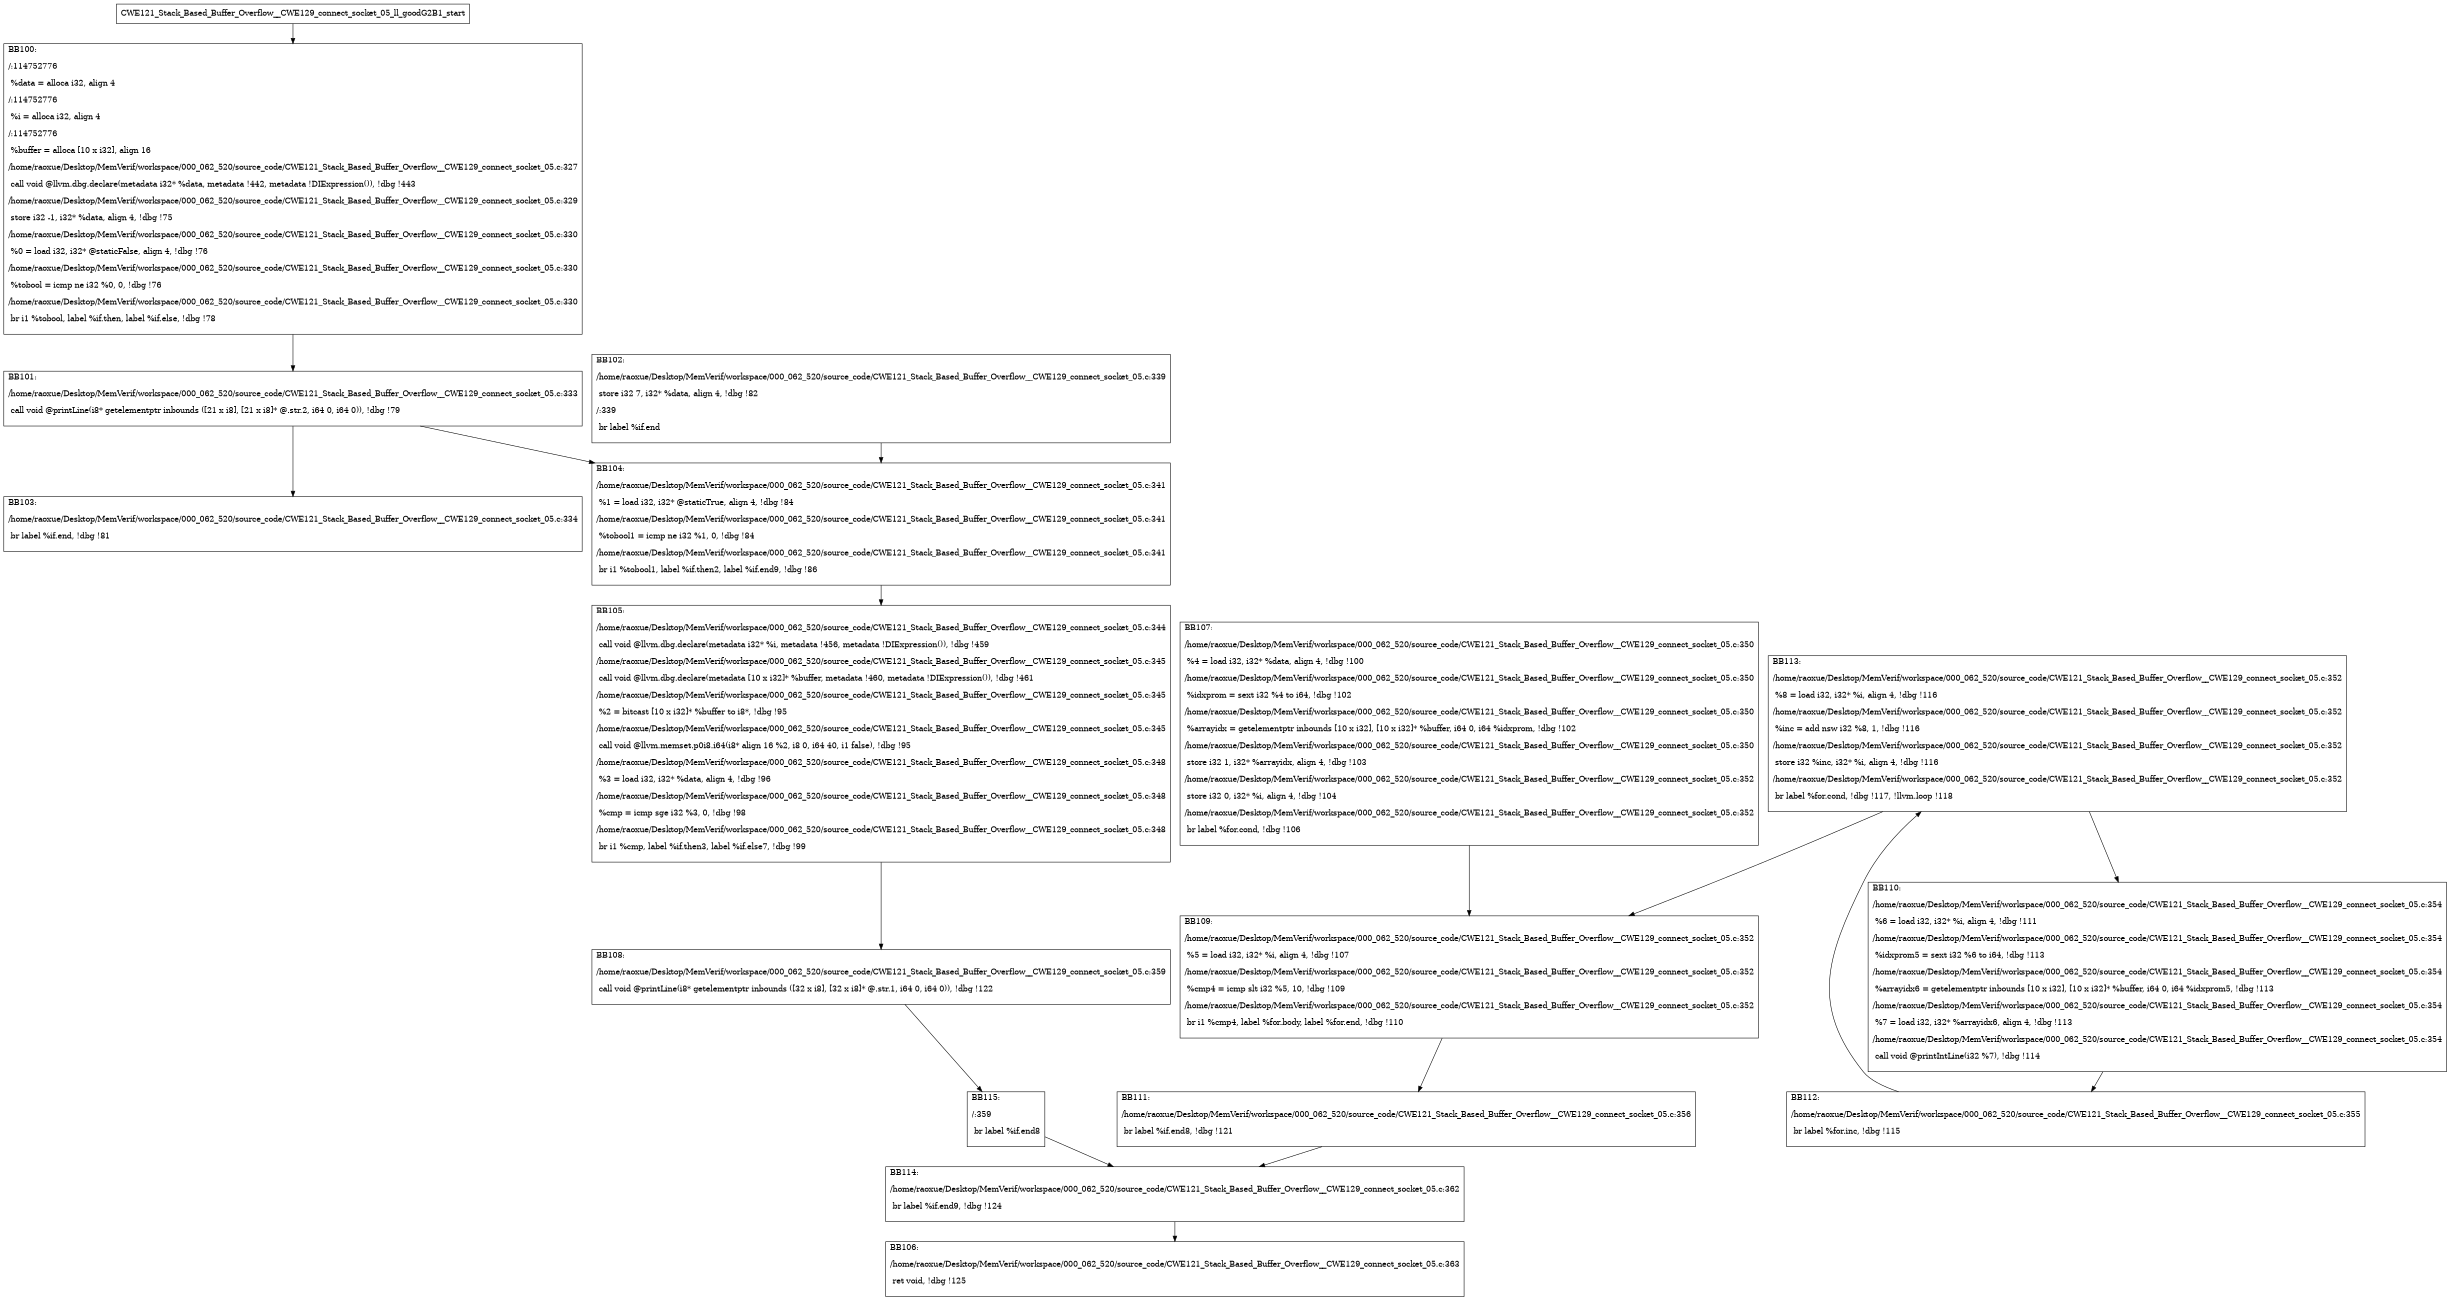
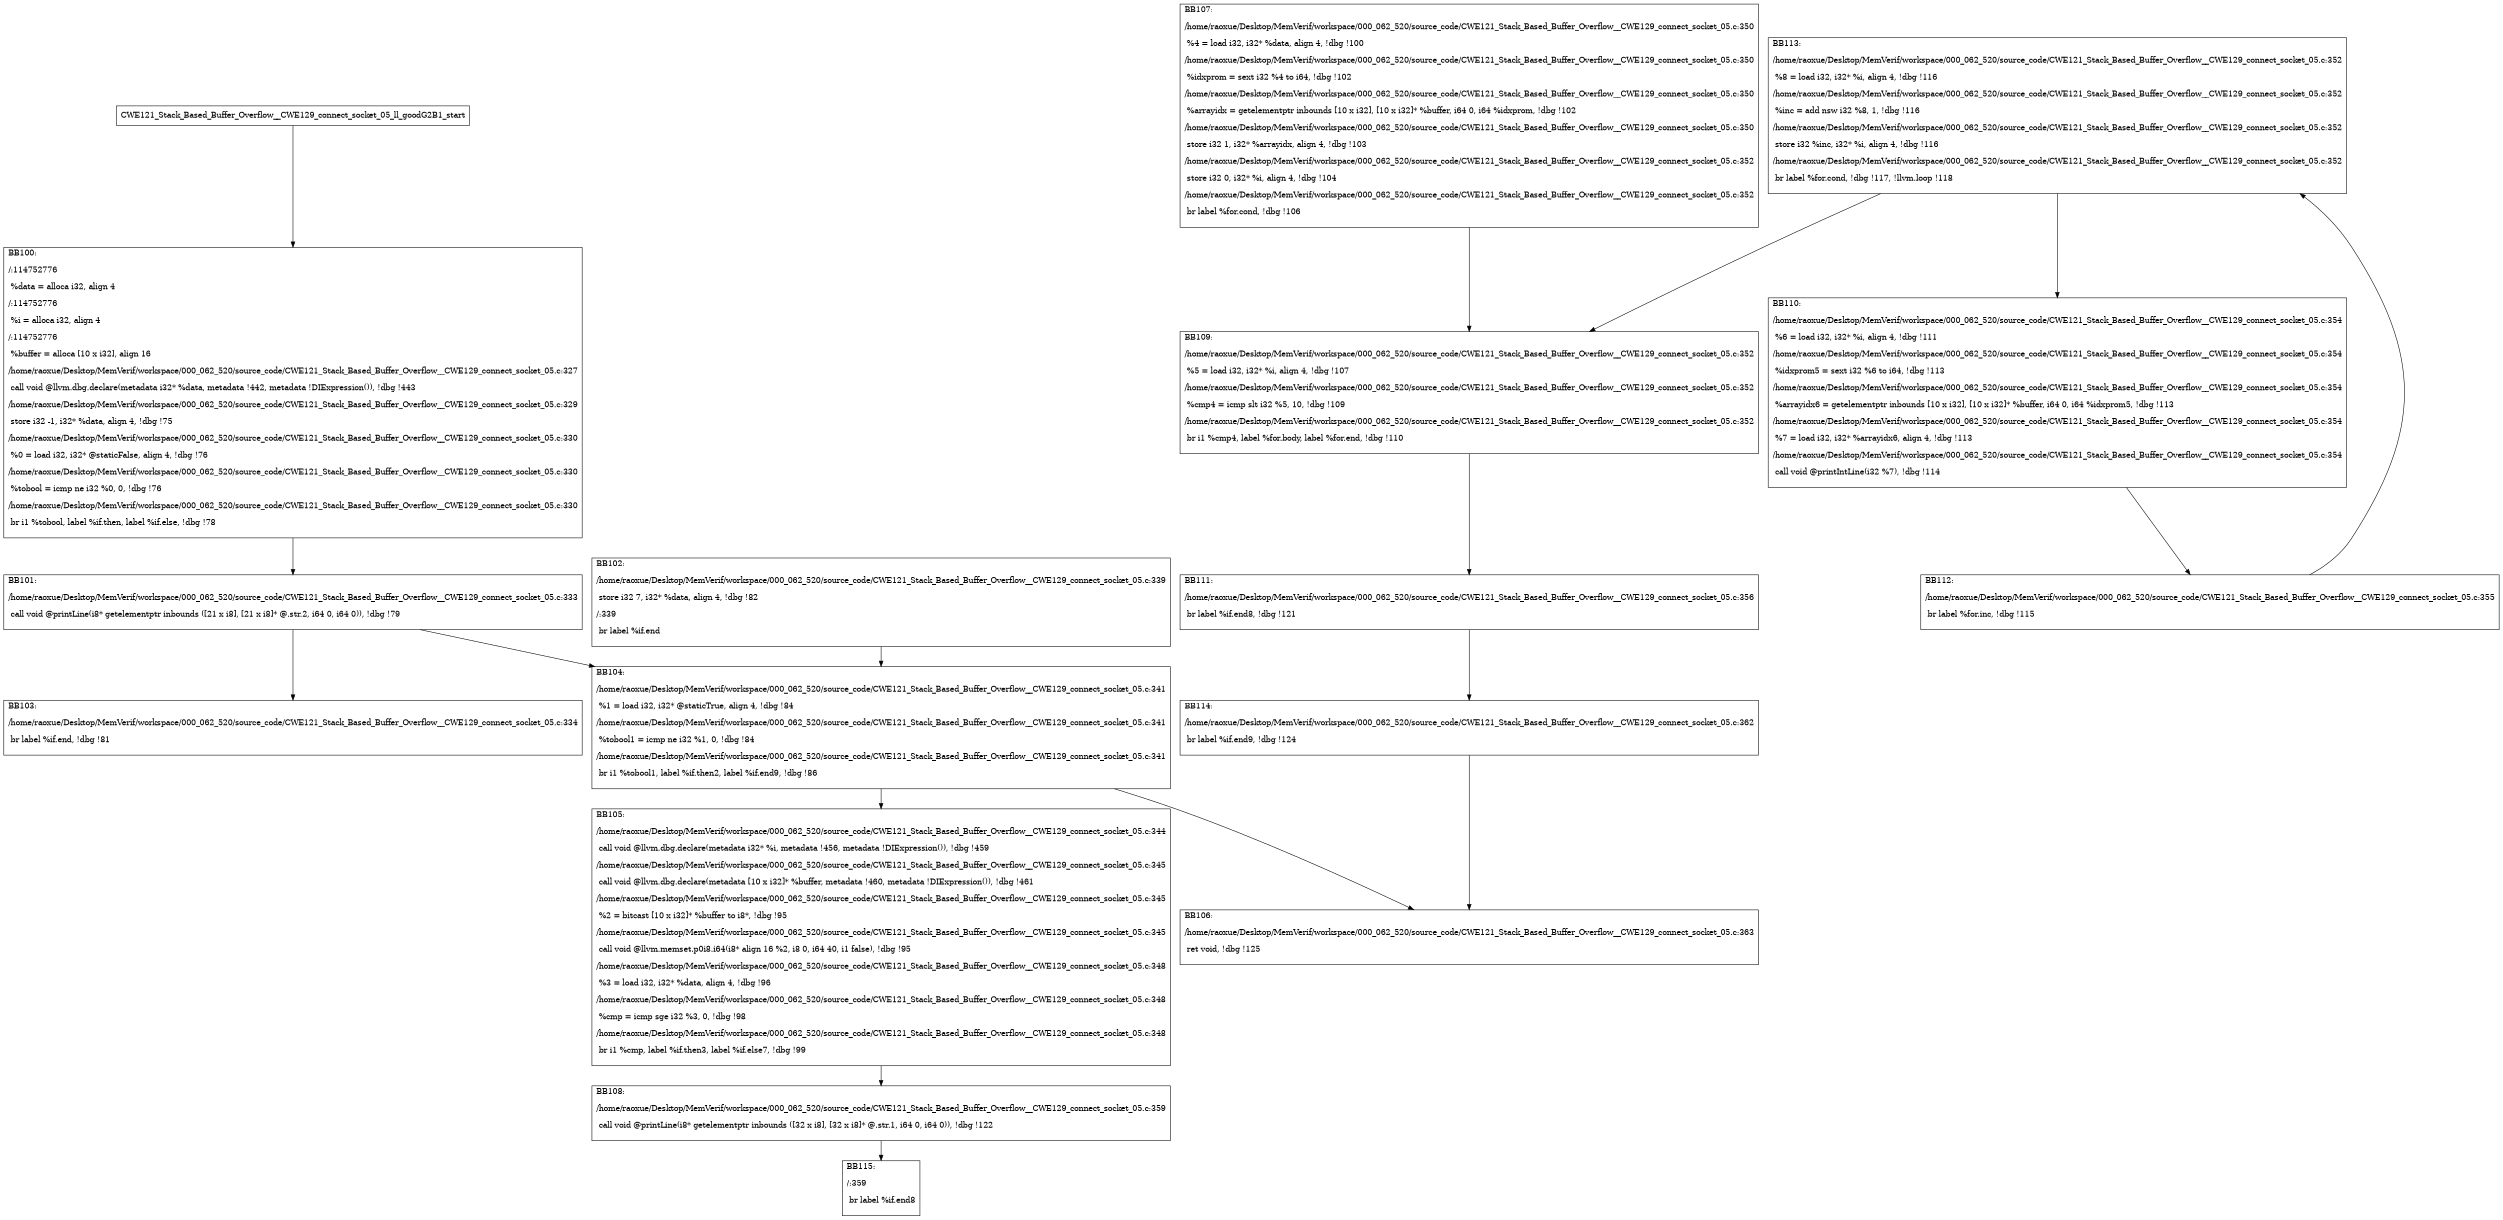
edge "BB104:" -> "BB106:": added
edge "BB115:" -> "BB114:": removed
